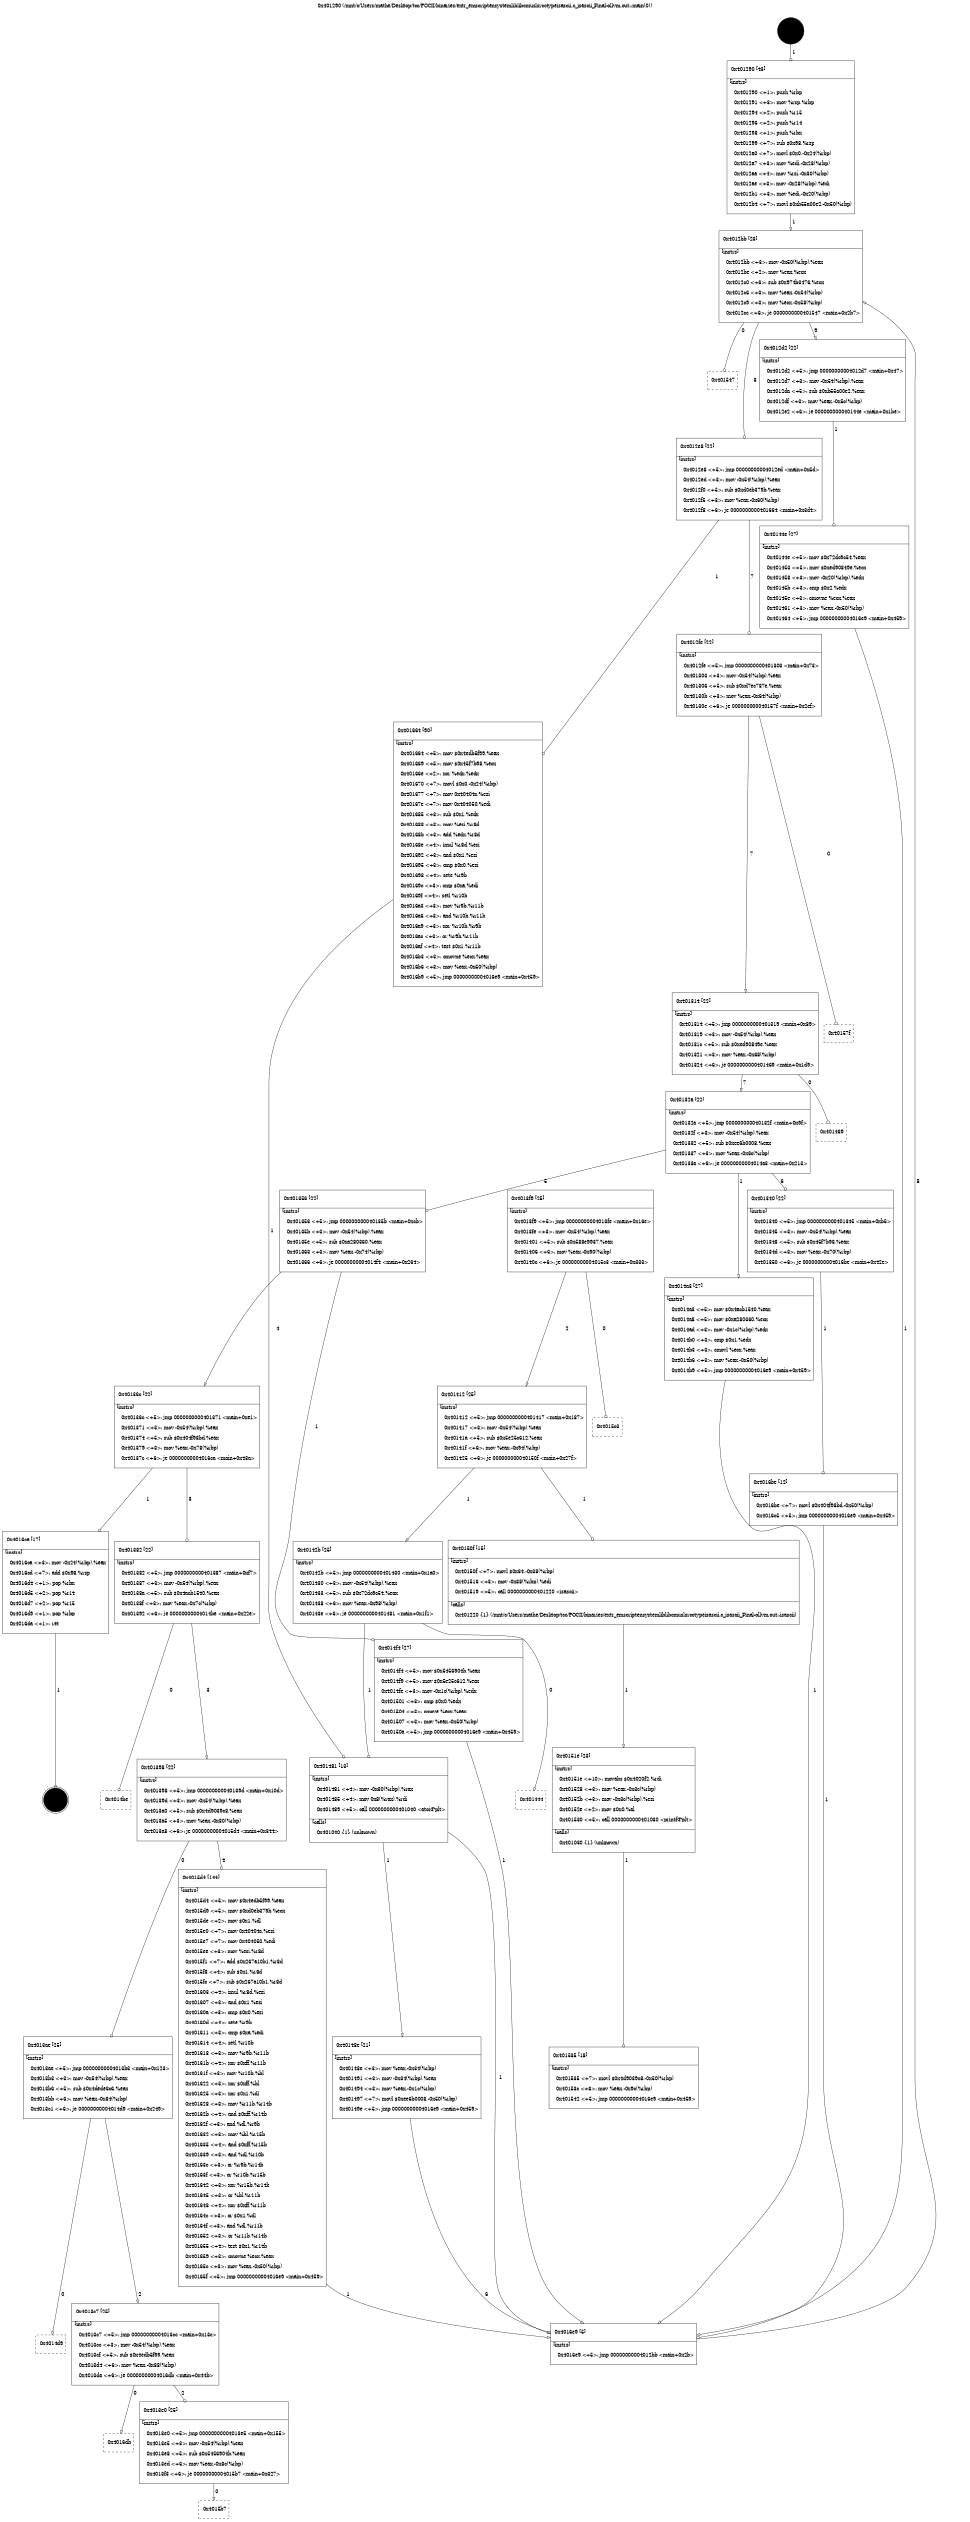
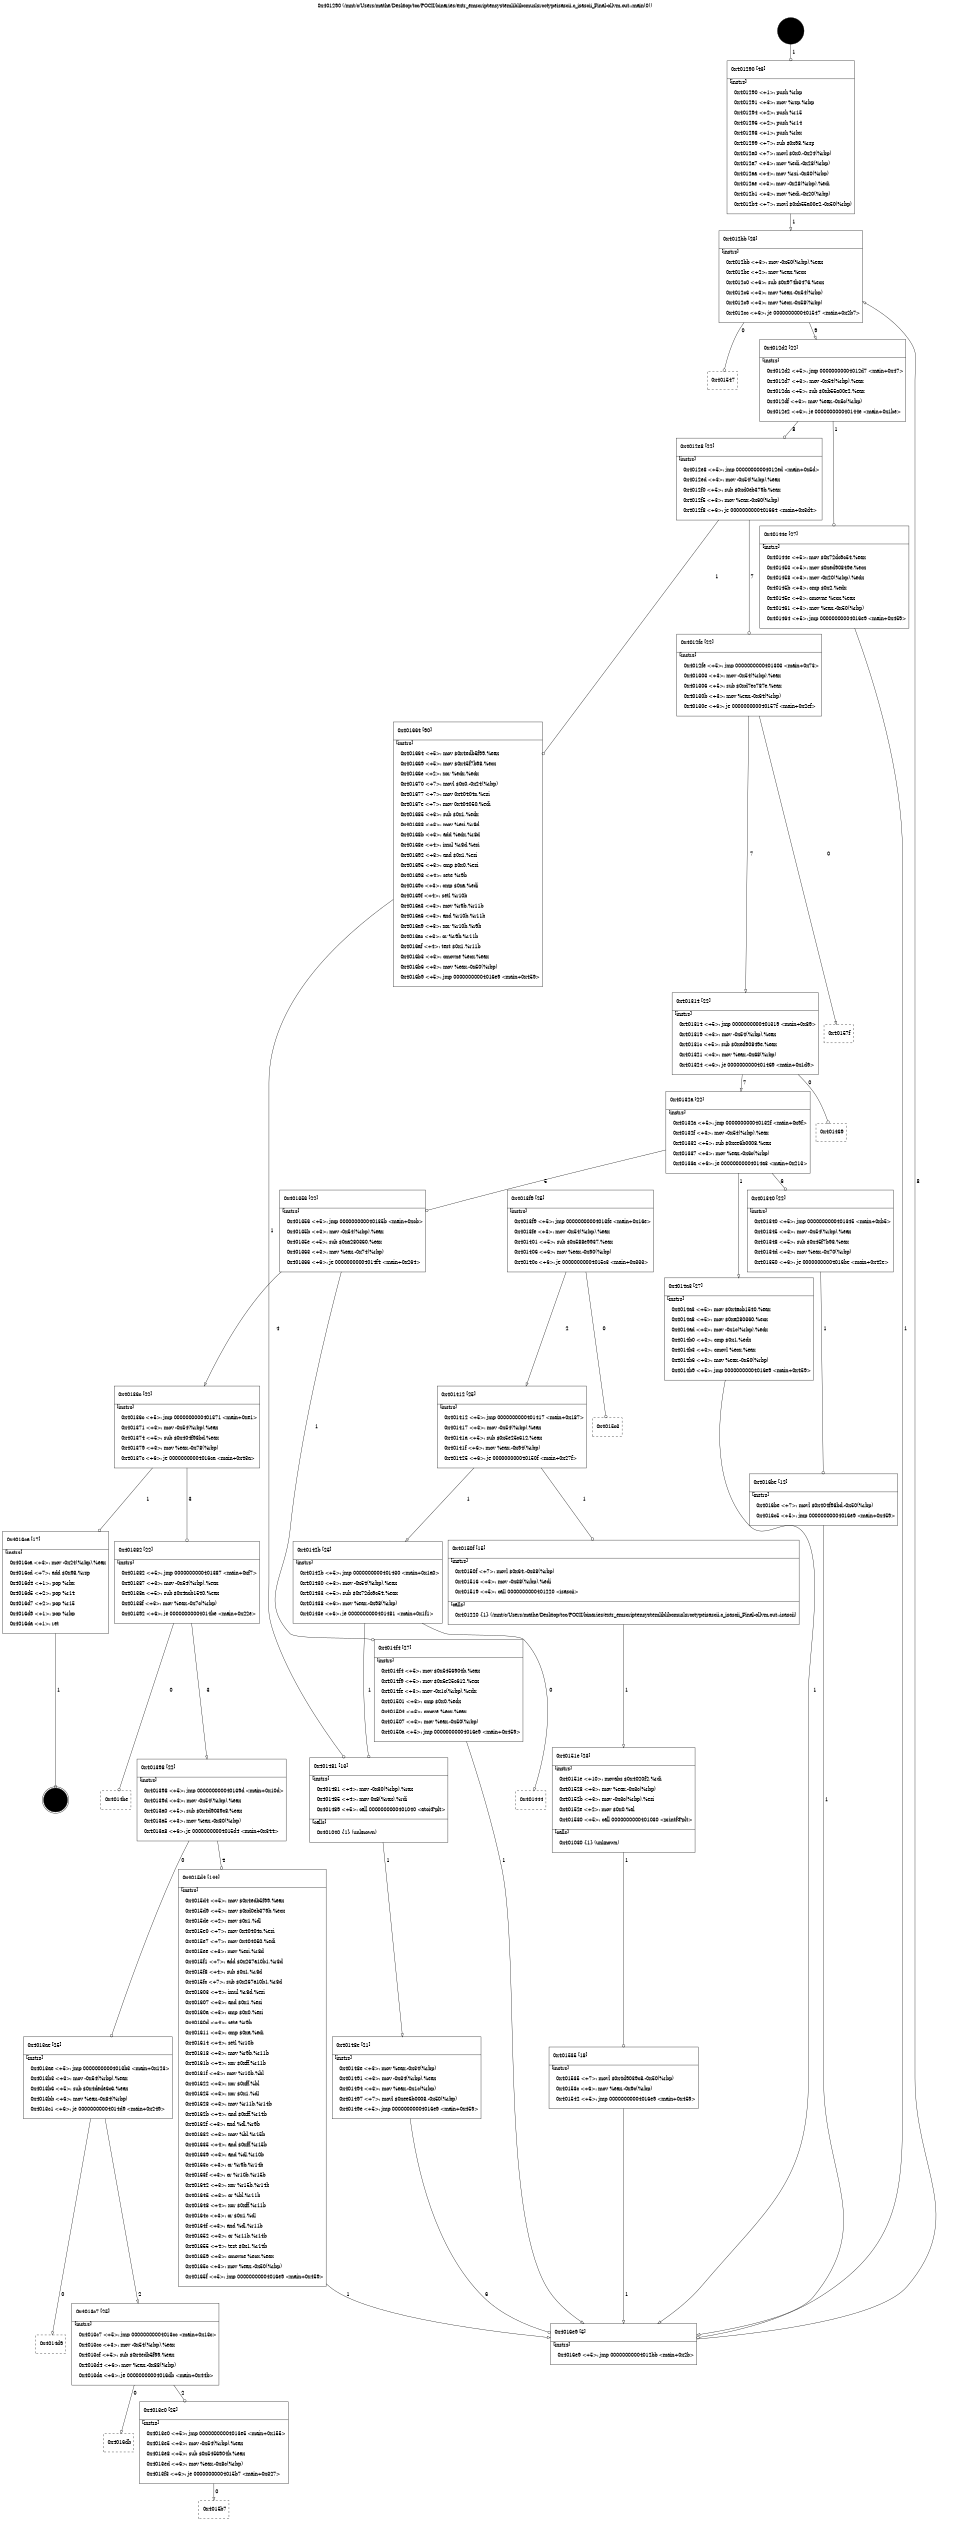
edge "0x4012bb [23]" -> "0x4012e8 [22]": now "0x4012d2 [22]" -> "0x4012e8 [22]"
edge "0x4012fe [22]" -> "0x40157f": arrowhead odot -> onormal
edge "0x401481 [13]" -> "0x4016e9 [5]": now "0x401535 [18]" -> "0x4016e9 [5]"
